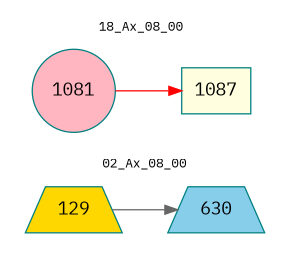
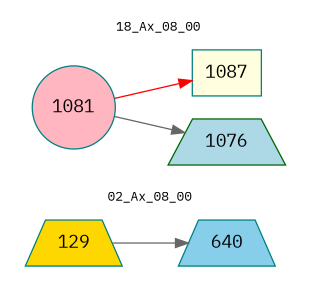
node "1076": added
node "630": label "630" -> "640"
